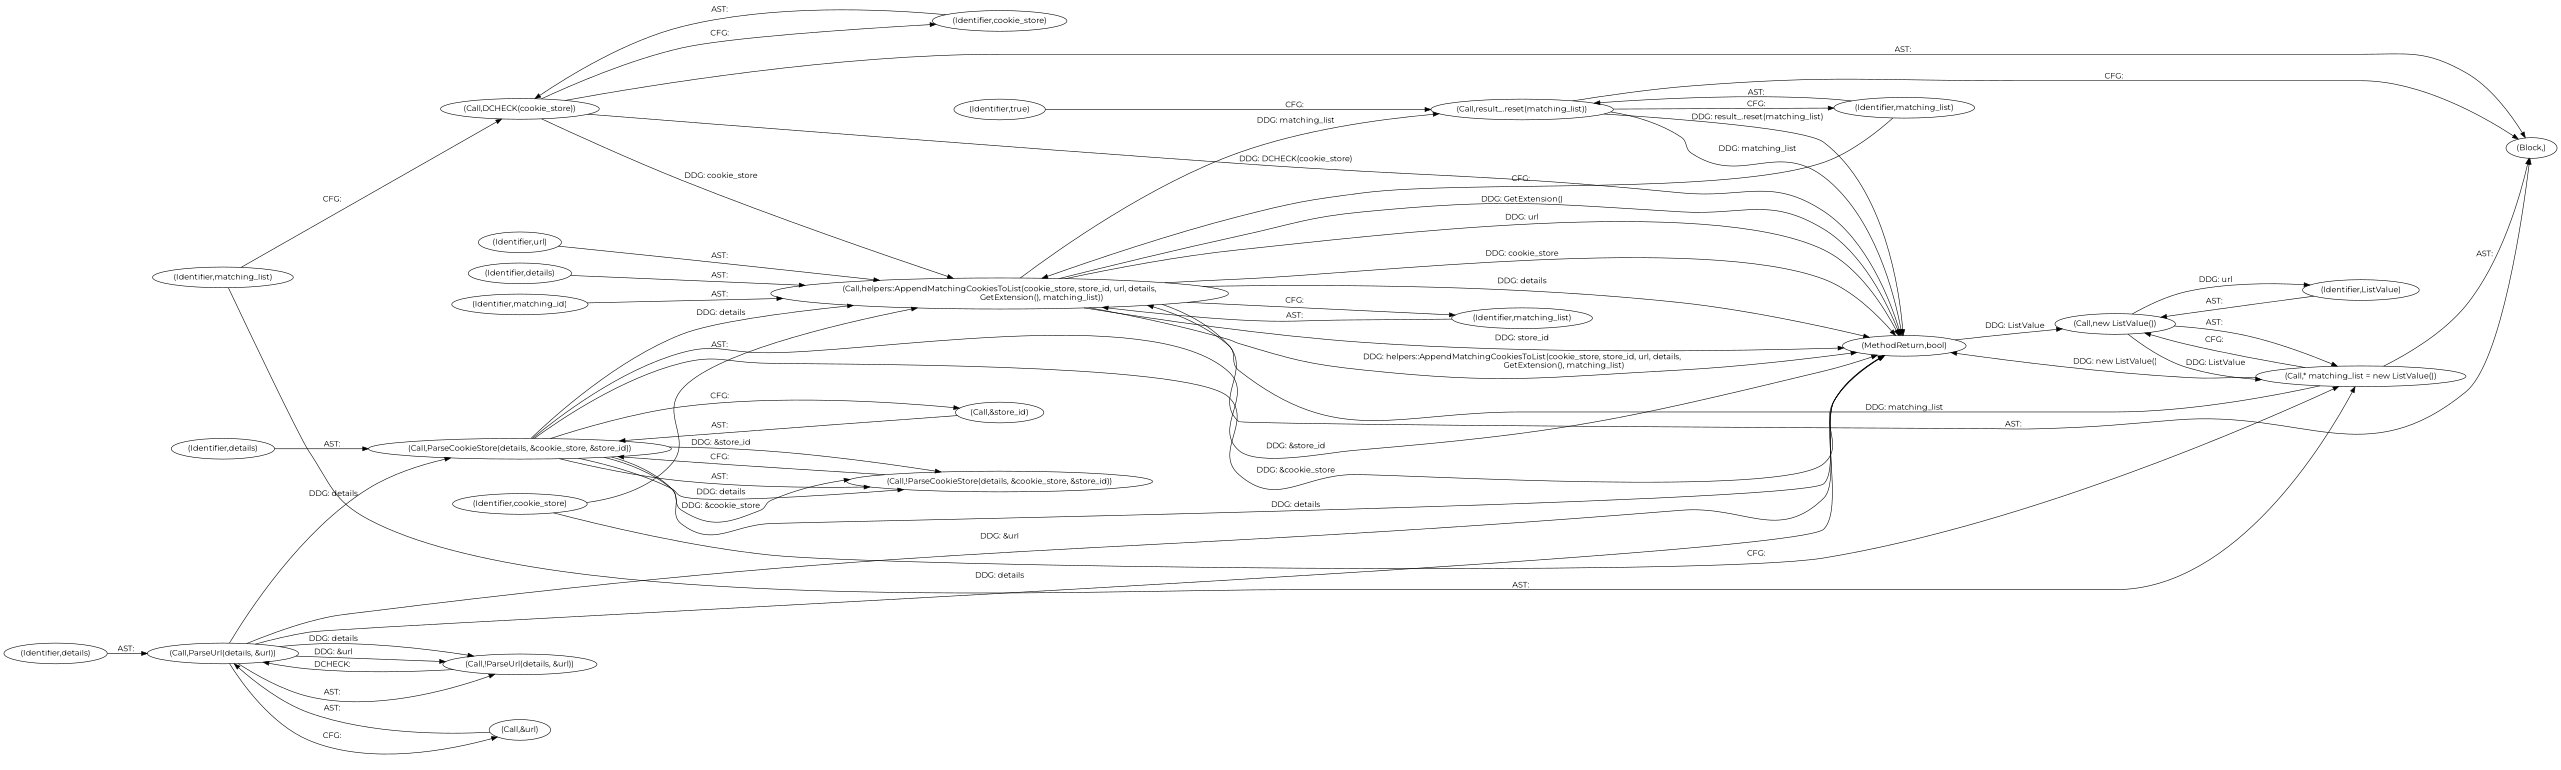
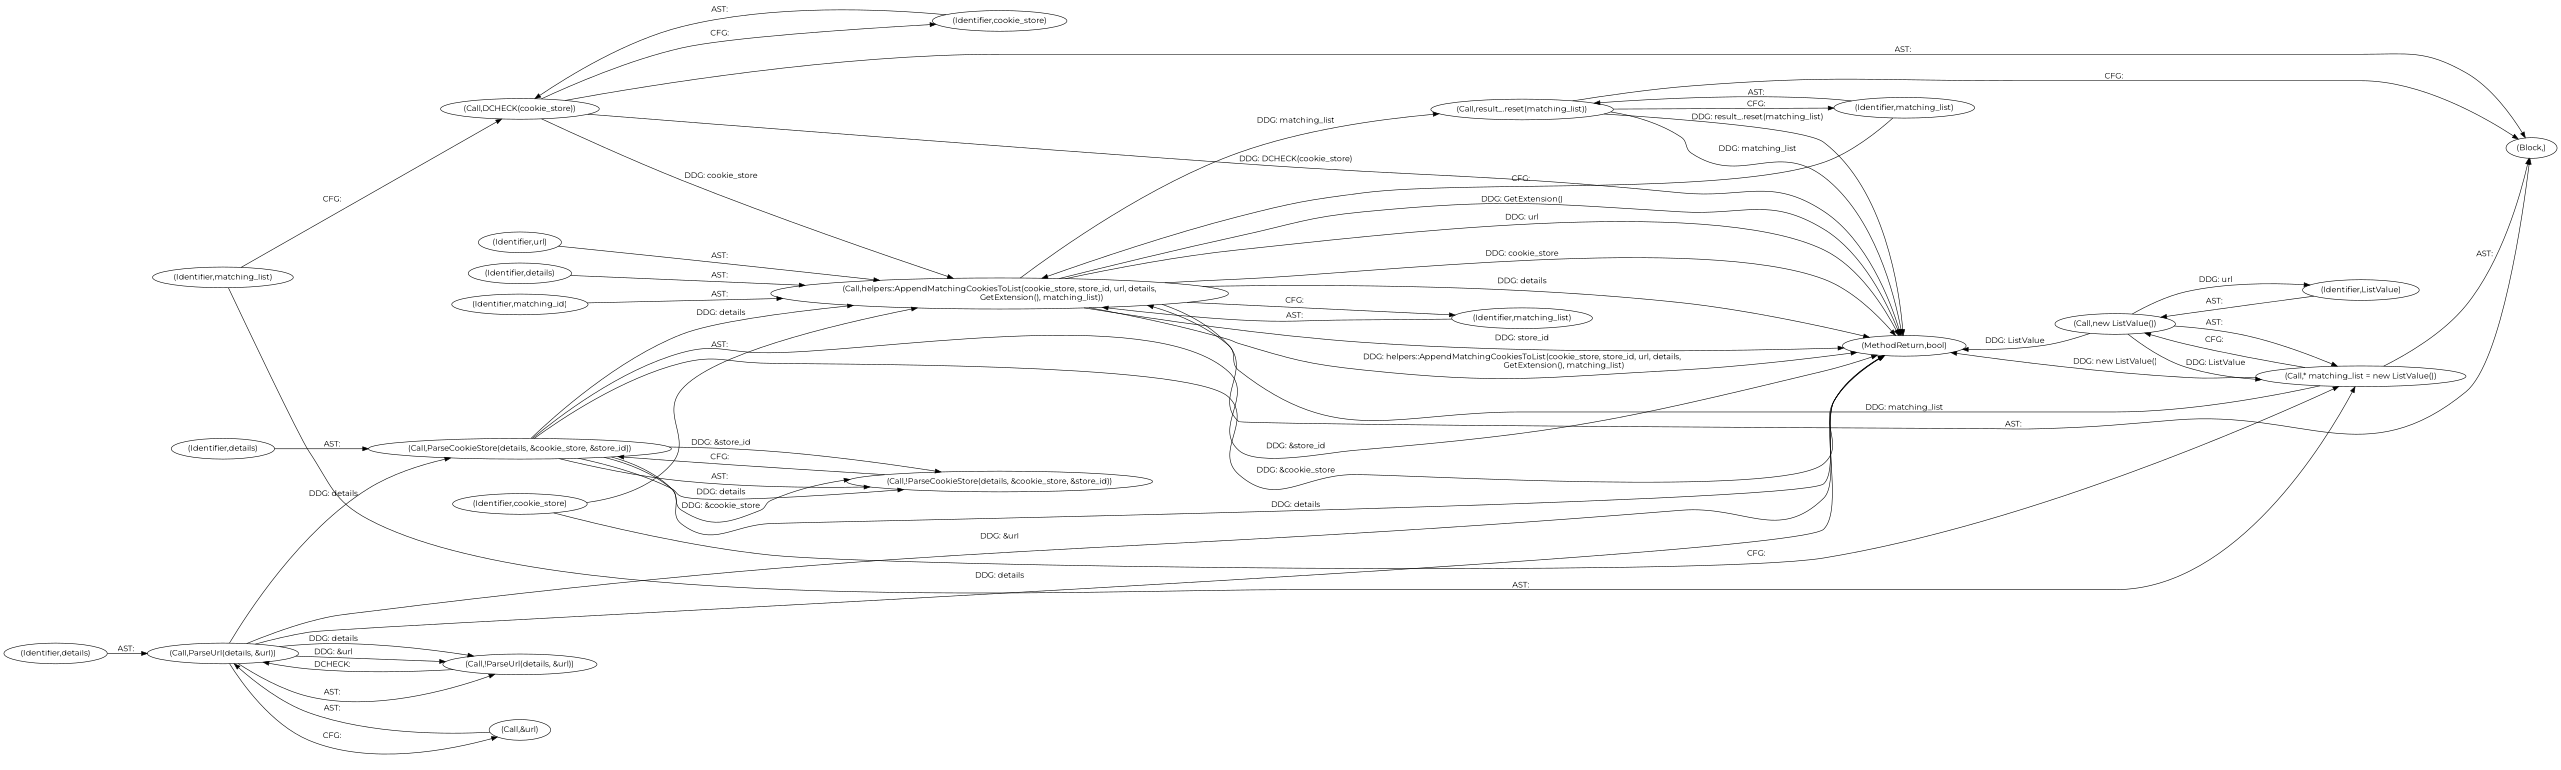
node "(Identifier,true)": removed
edge "(MethodReturn,bool)" -> "(Call,new ListValue())": reversed
node "(Call,&store_id)": removed
